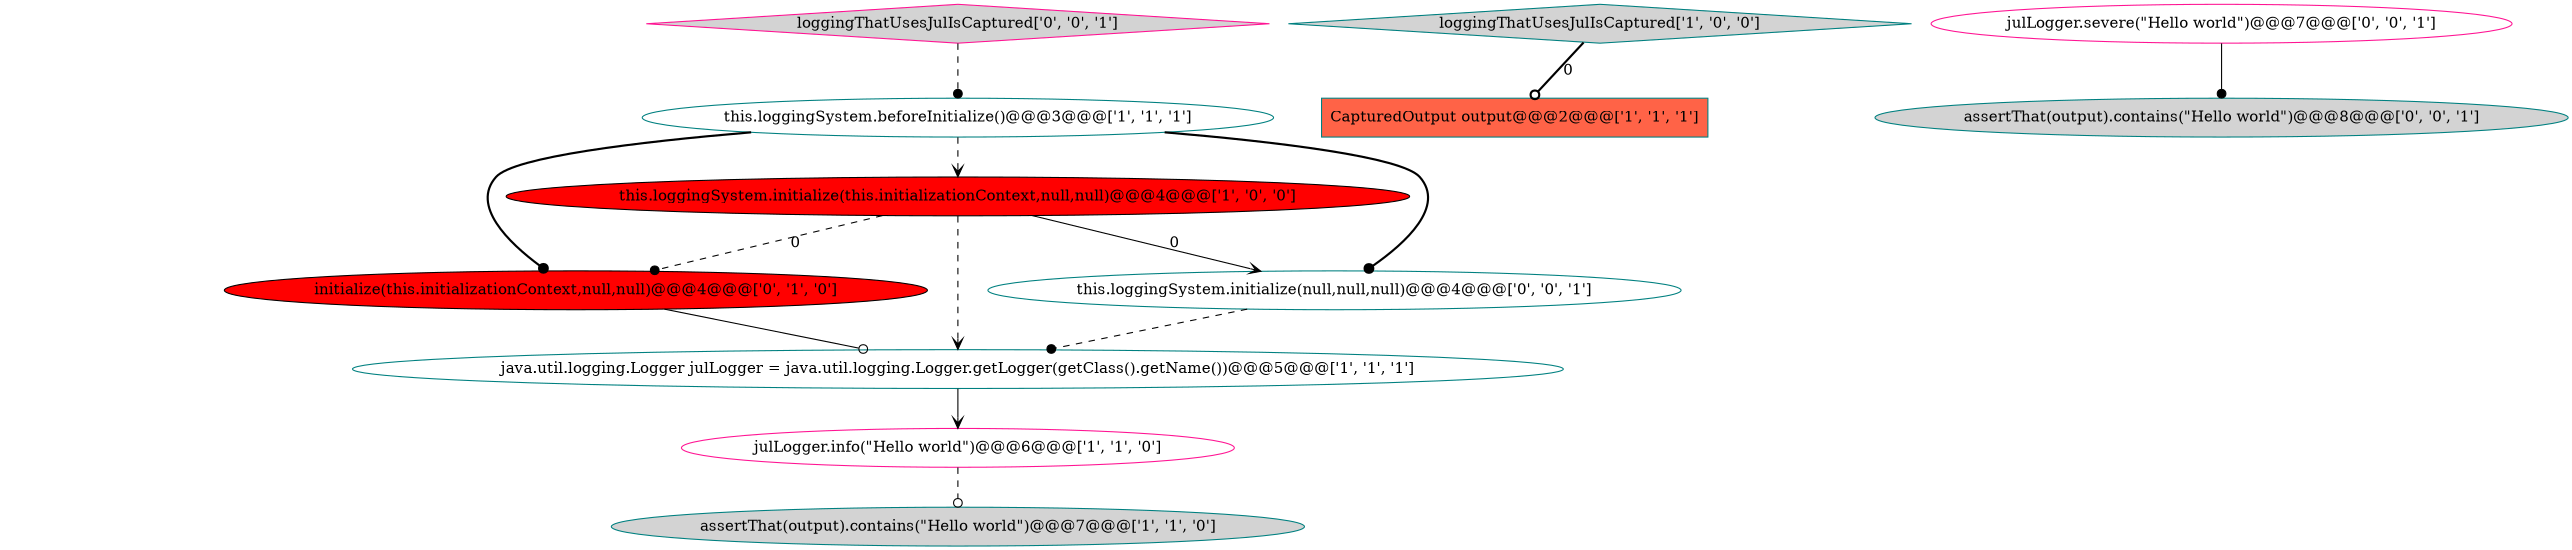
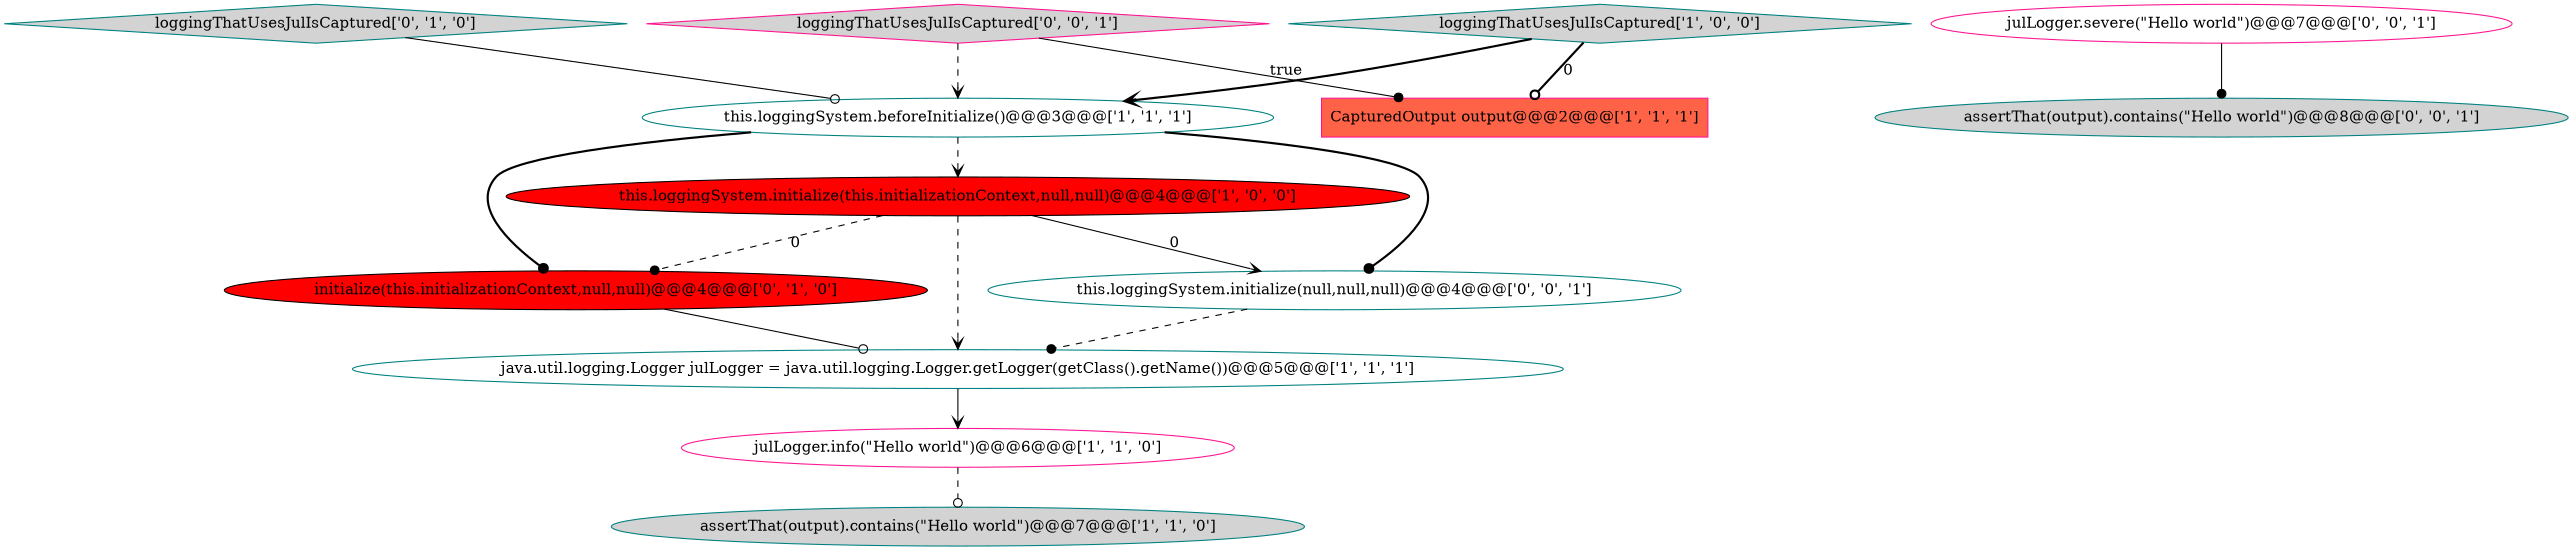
node "loggingThatUsesJulIsCaptured['0', '1', '0']": added
edge "loggingThatUsesJulIsCaptured['0', '0', '1']" -> "this.loggingSystem.beforeInitialize()@@@3@@@['1', '1', '1']": arrowhead dot -> vee
edge "loggingThatUsesJulIsCaptured['0', '0', '1']" -> "CapturedOutput output@@@2@@@['1', '1', '1']": added, label "true"
edge "loggingThatUsesJulIsCaptured['1', '0', '0']" -> "this.loggingSystem.beforeInitialize()@@@3@@@['1', '1', '1']": added
node "CapturedOutput output@@@2@@@['1', '1', '1']": color teal -> deeppink
